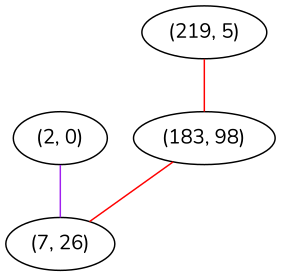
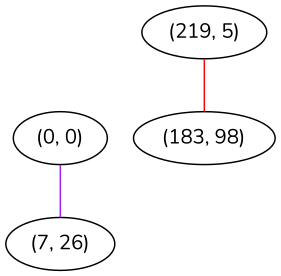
node "(2, 0)": label "(2, 0)" -> "(0, 0)"
edge "(183, 98)" -- "(7, 26)": removed
